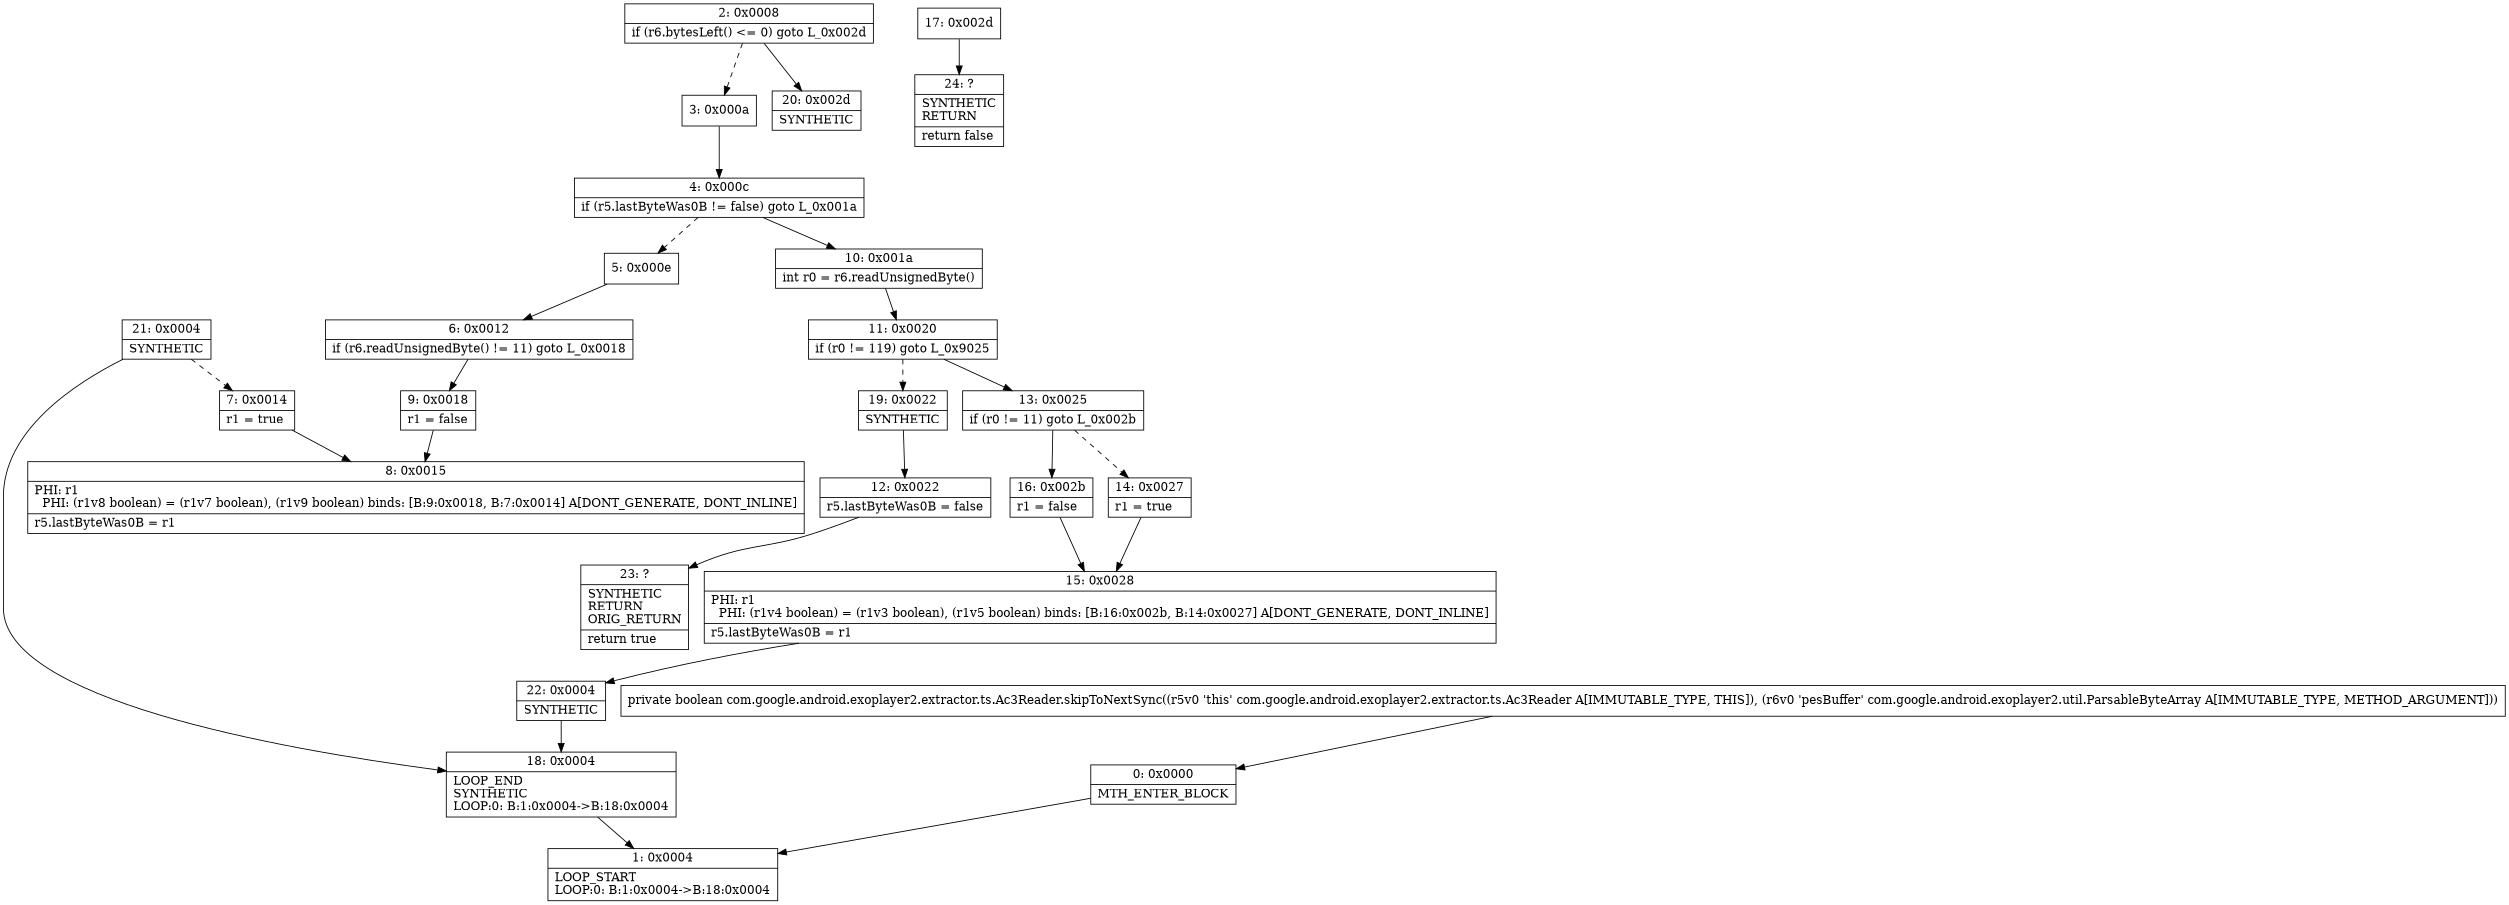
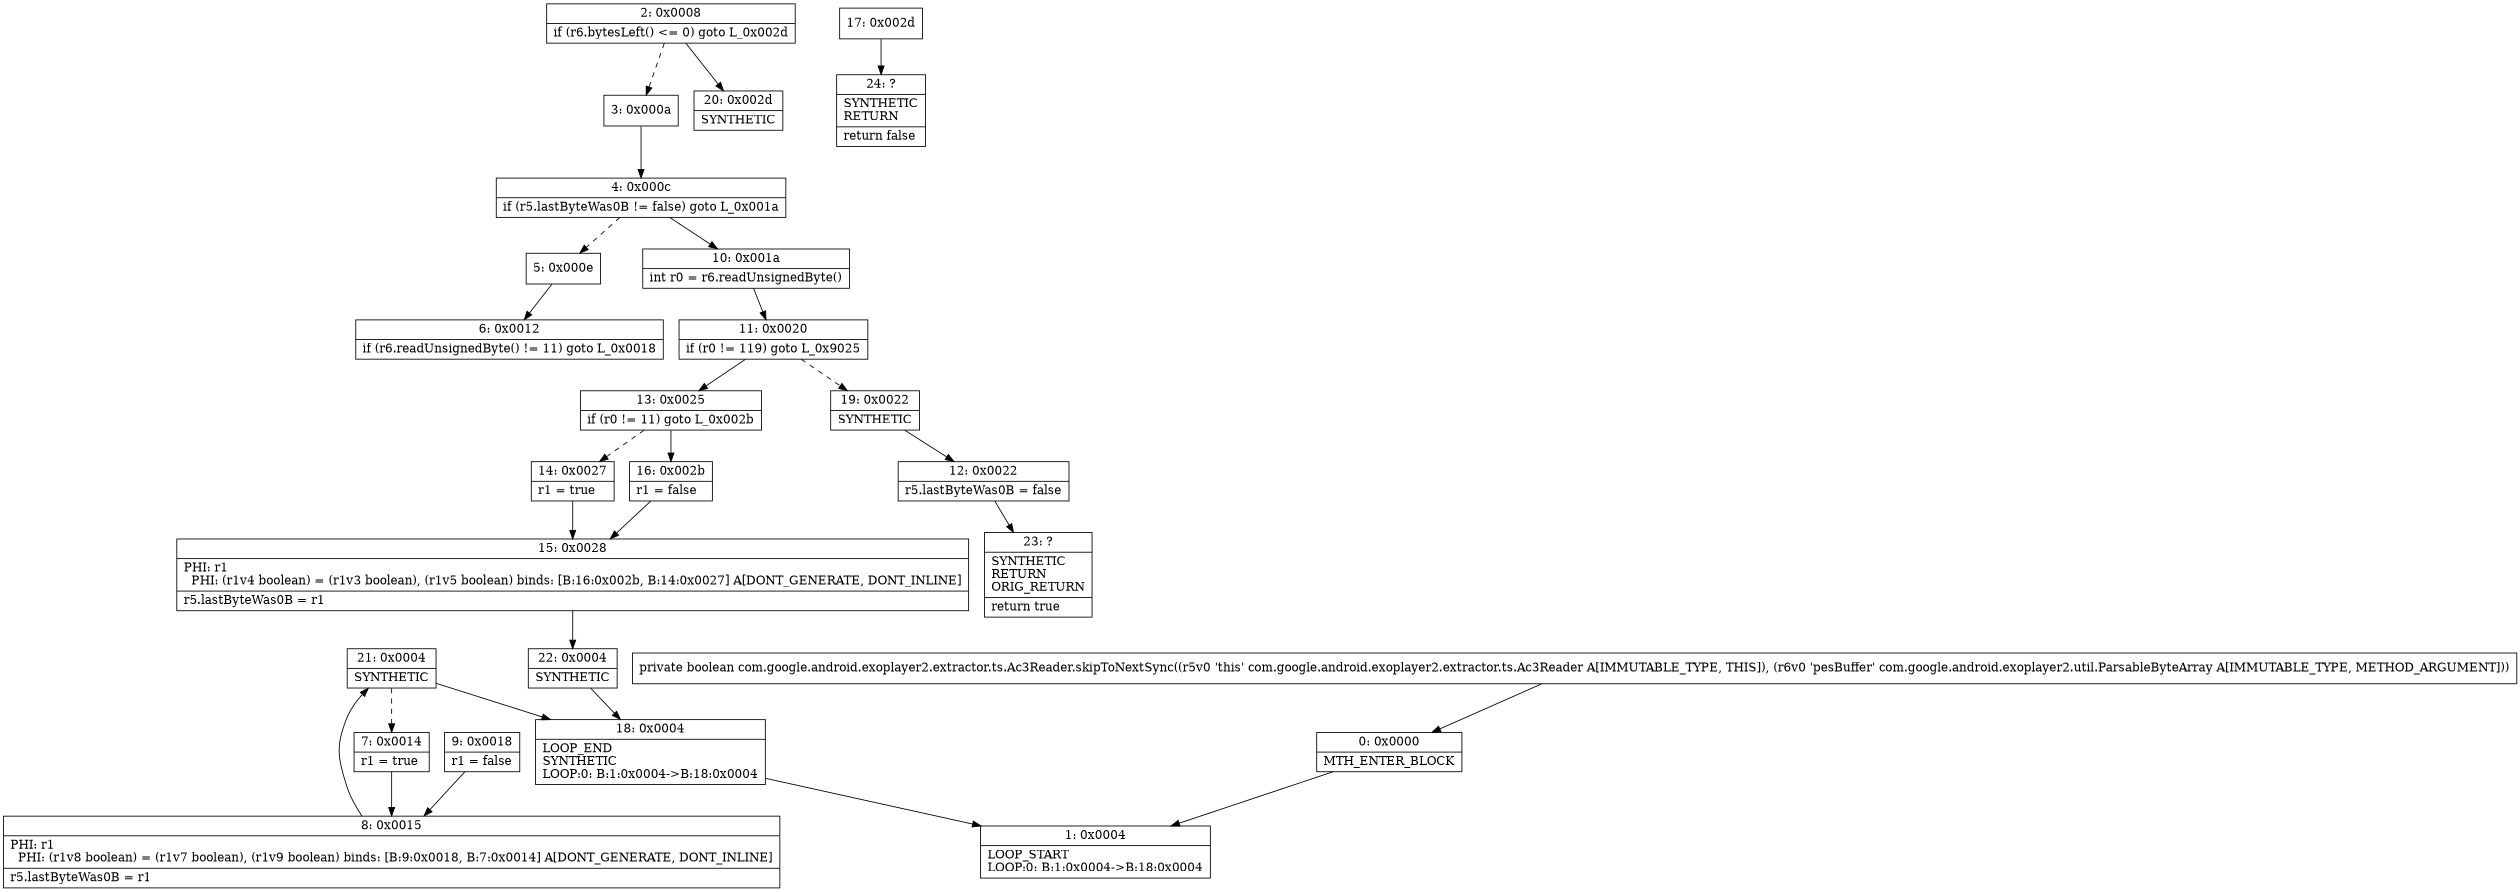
edge "6: 0x0012" -> "9: 0x0018": removed
edge "8: 0x0015" -> "21: 0x0004": added
